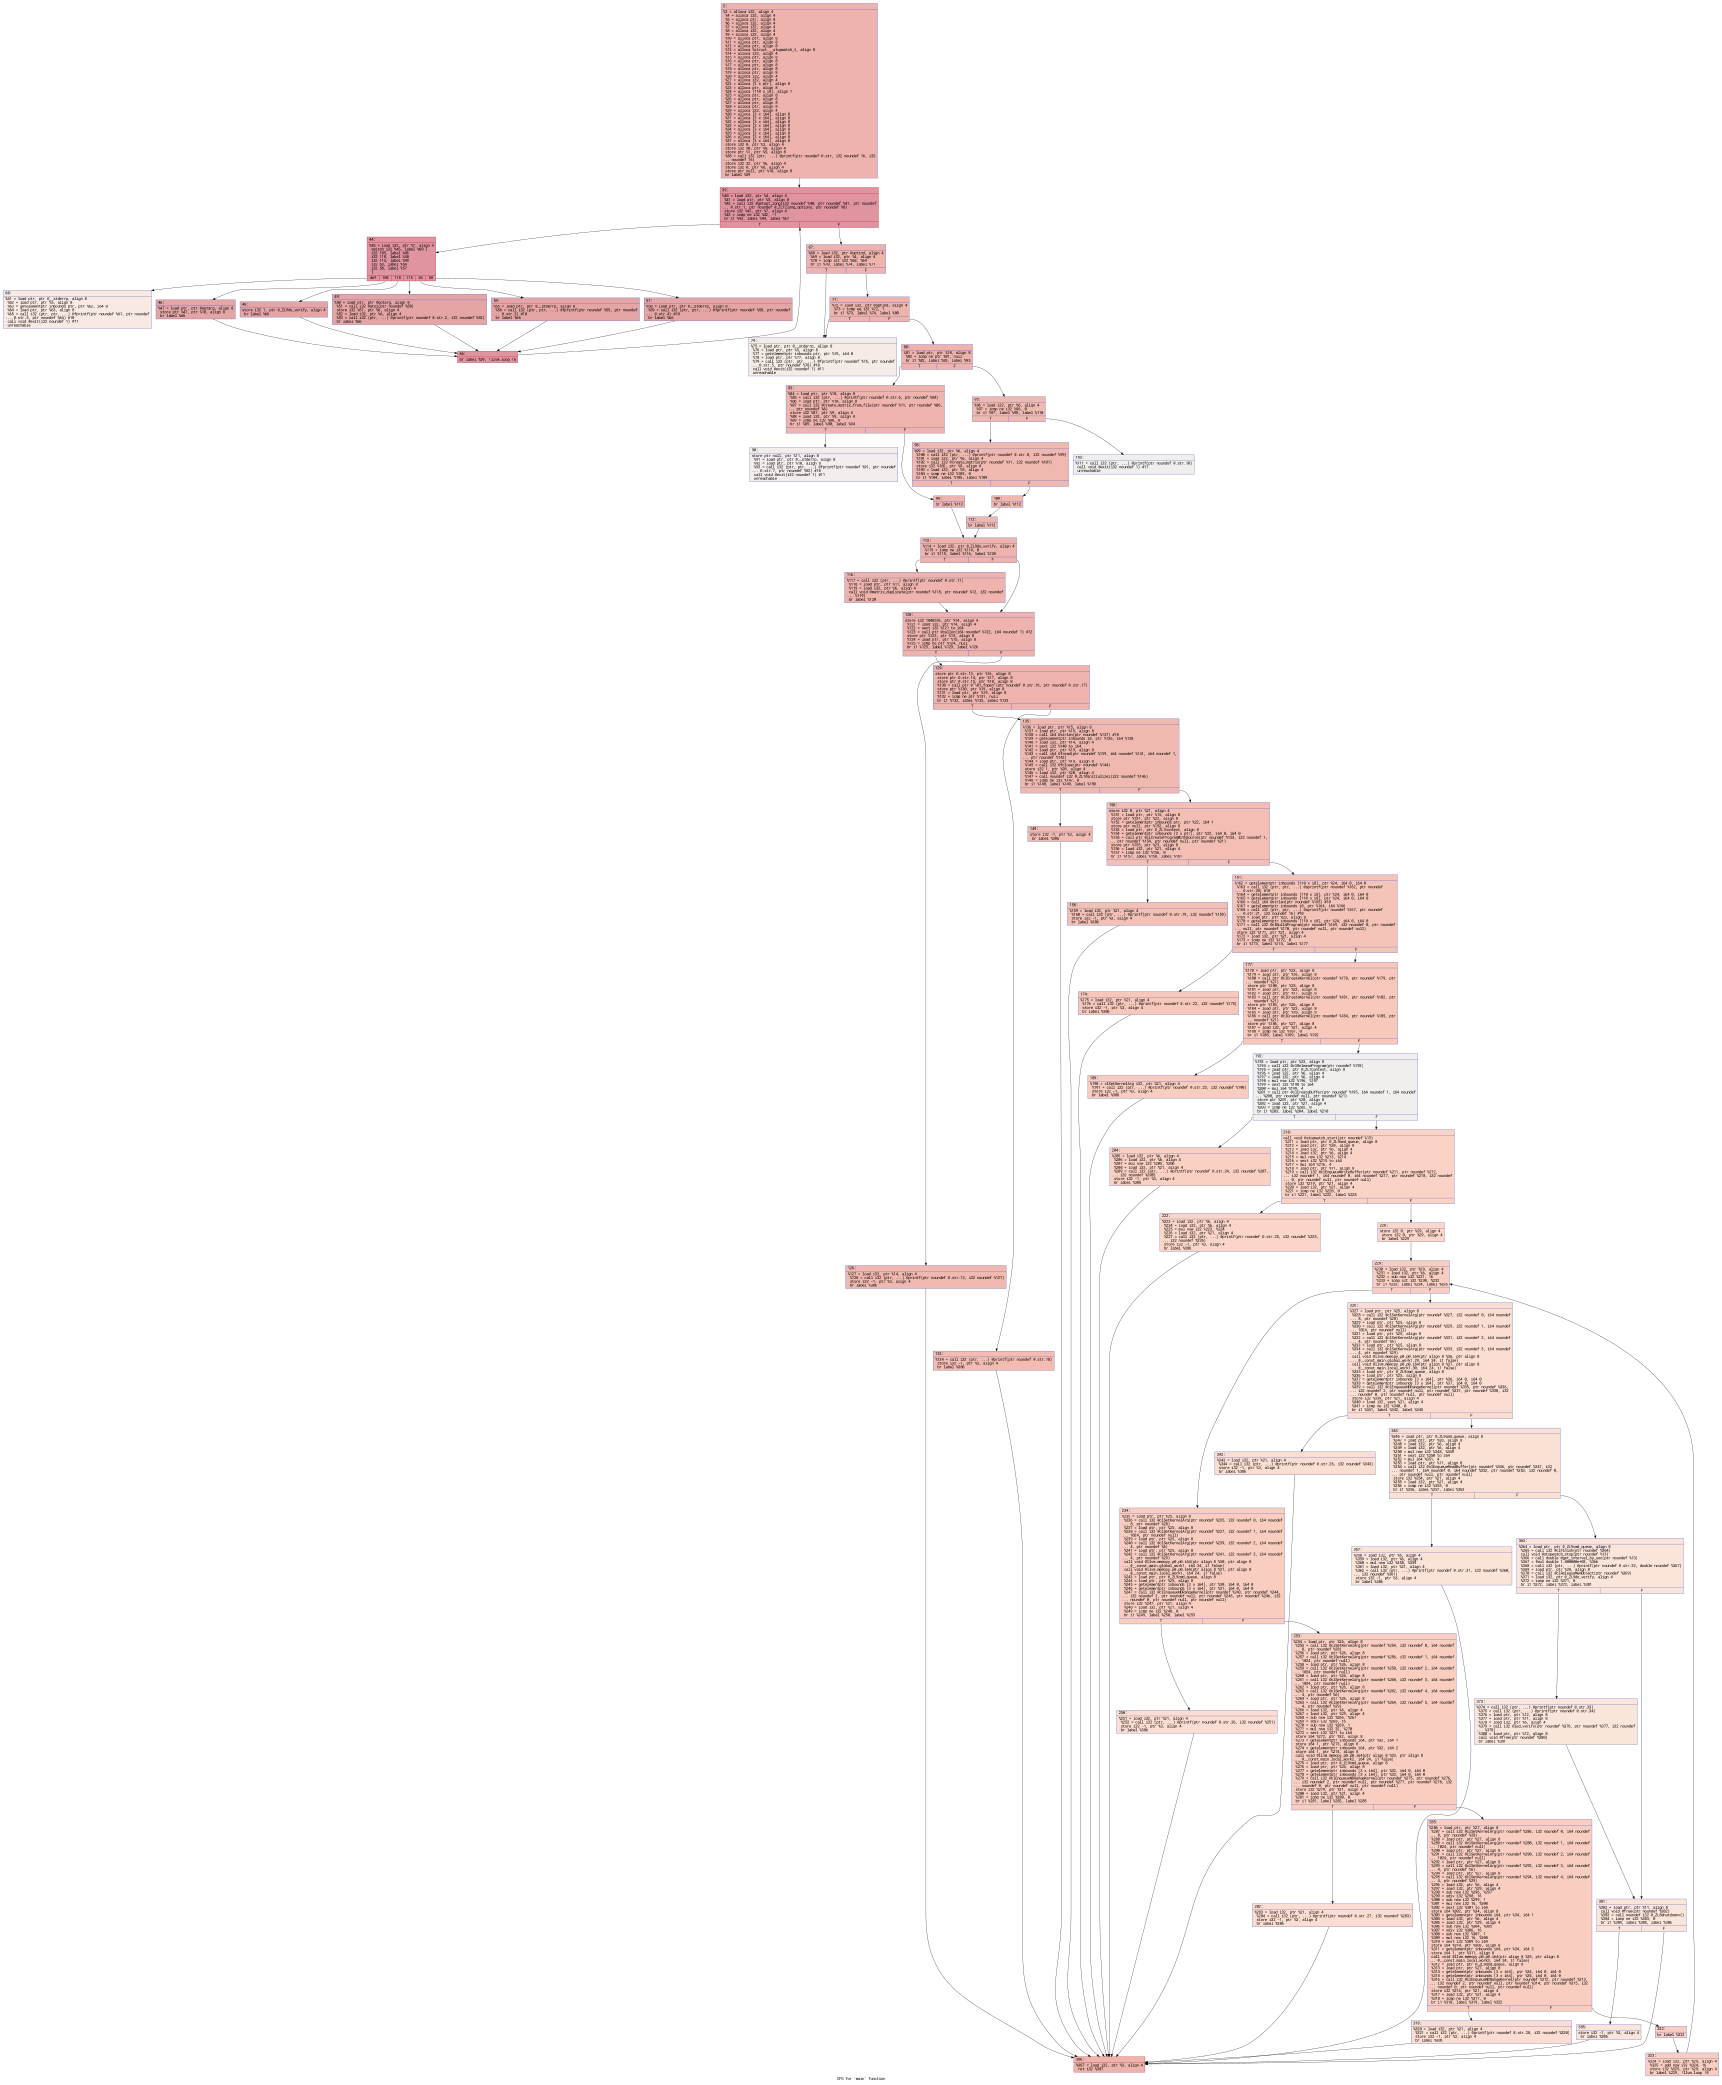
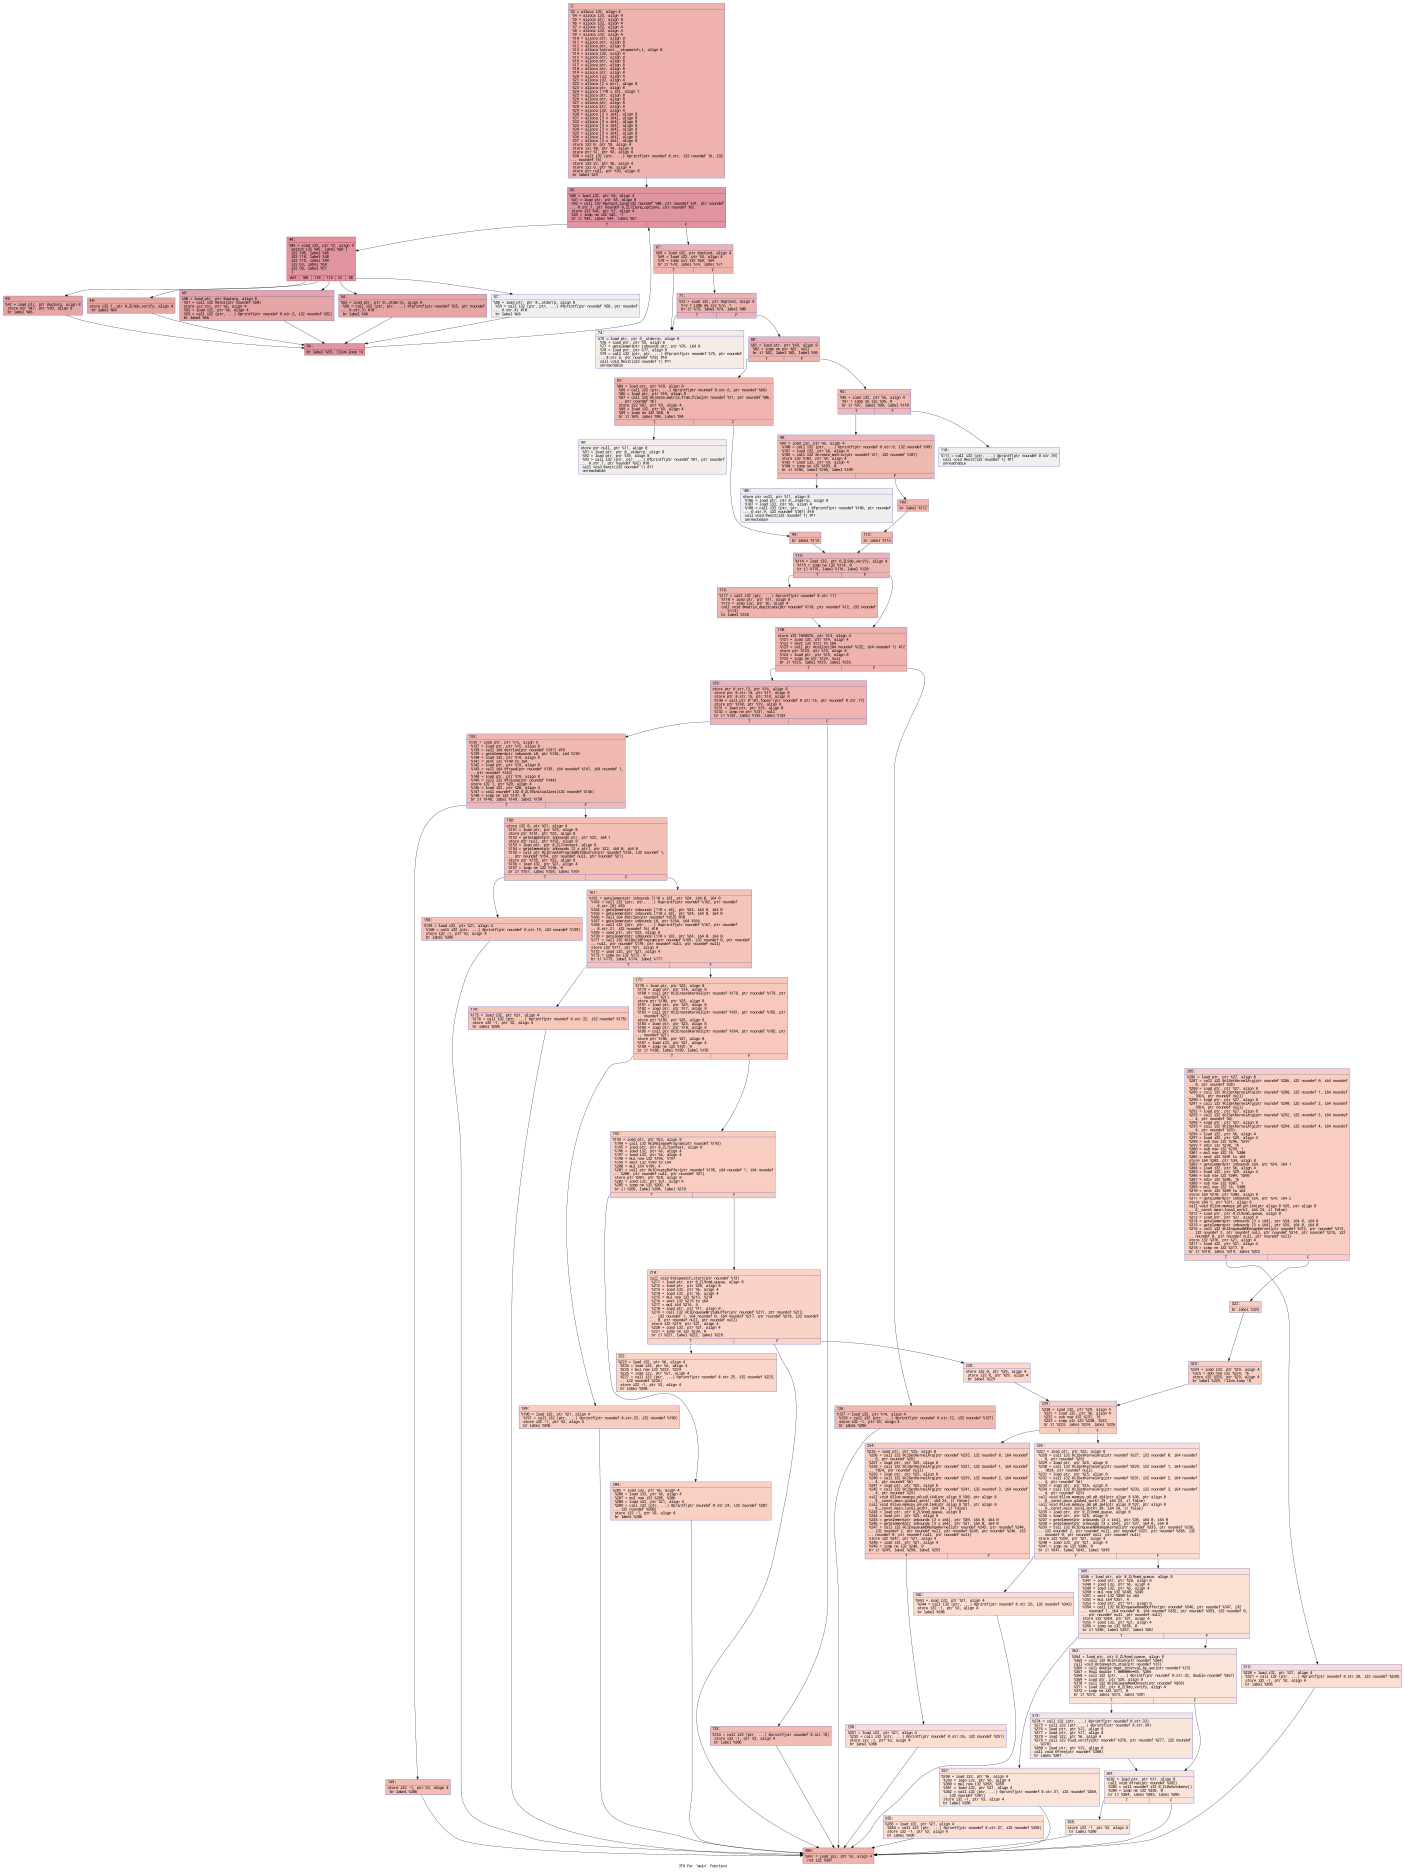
node "60:": removed
node "57:": fillcolor #c5333470 -> #e0dbd870
node "105:": added
node "189:": text "%190 = clSetKernelArg i32, ptr %21, align 4" -> "%190 = load i32, ptr %21, align 4"
node "192:": fillcolor #e0dbd870 -> #f2907270
node "326:": text "%340 = load i32, sext %21, align 4" -> "%340 = load i32, ptr %21, align 4"
edge "222:" -> "386:": now "210:" -> "386:"
node "253:": removed
